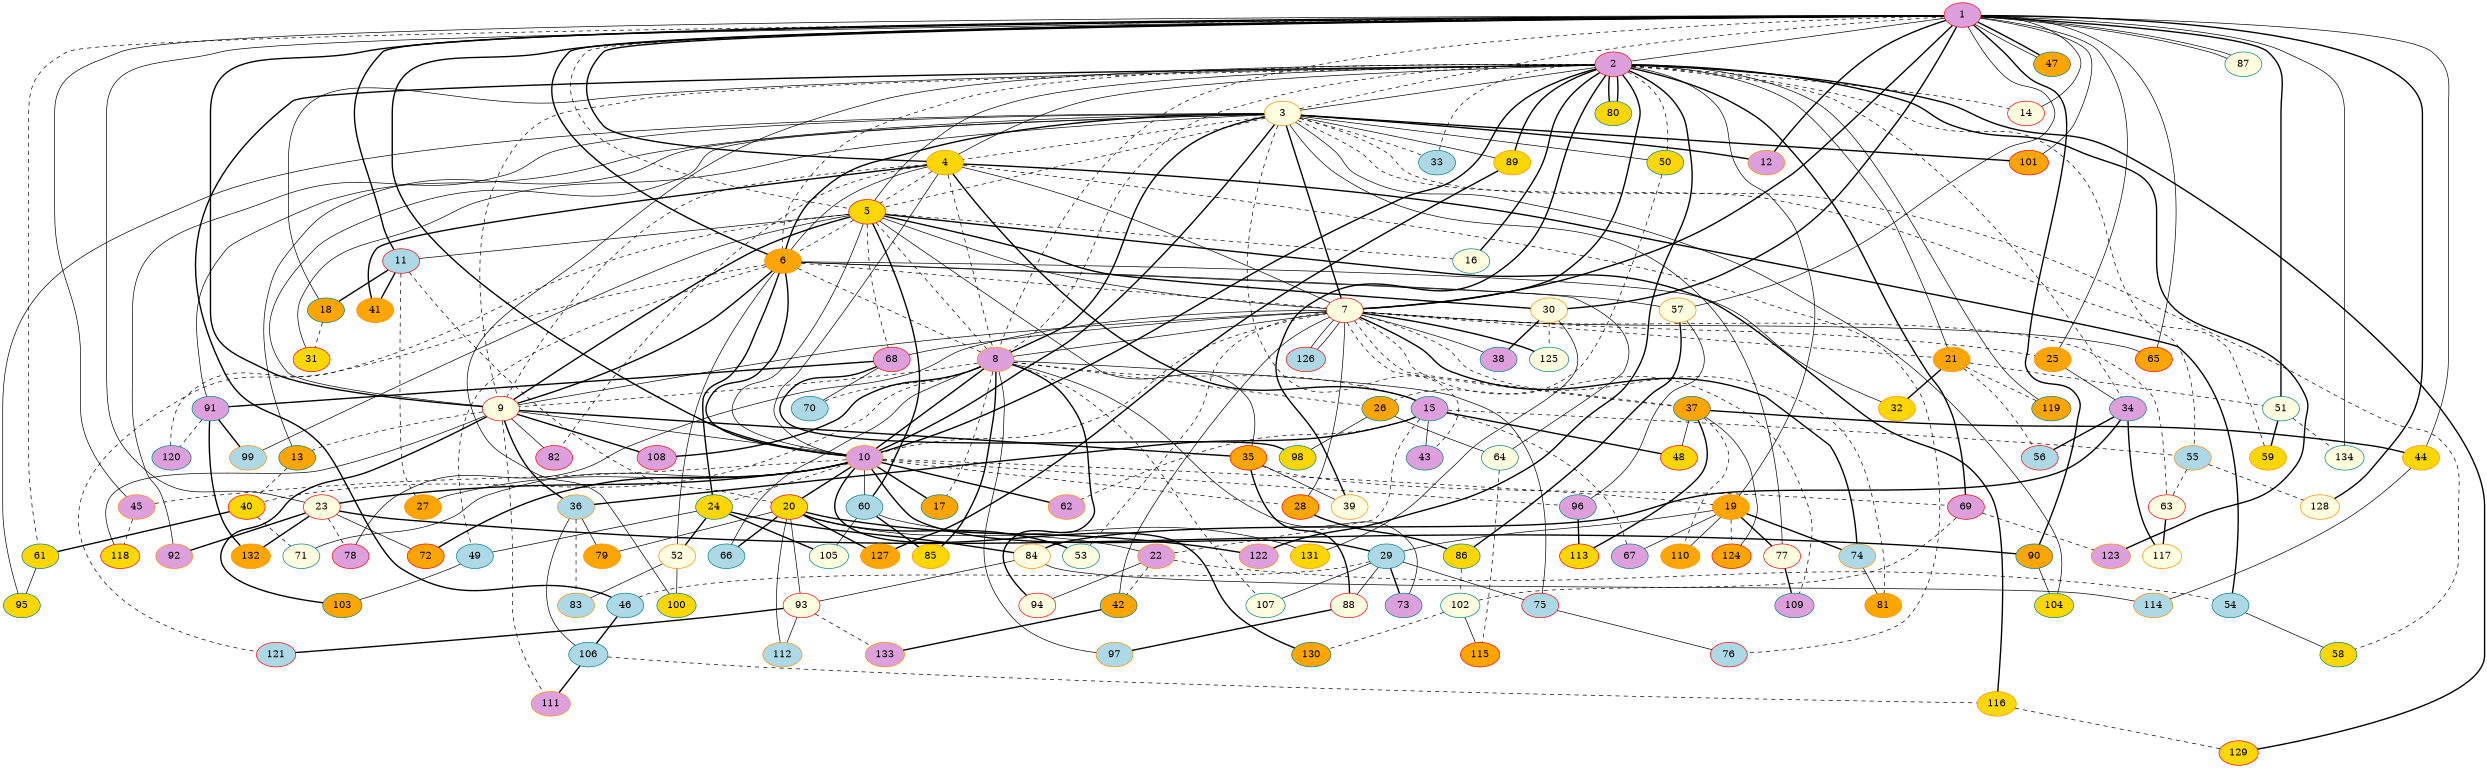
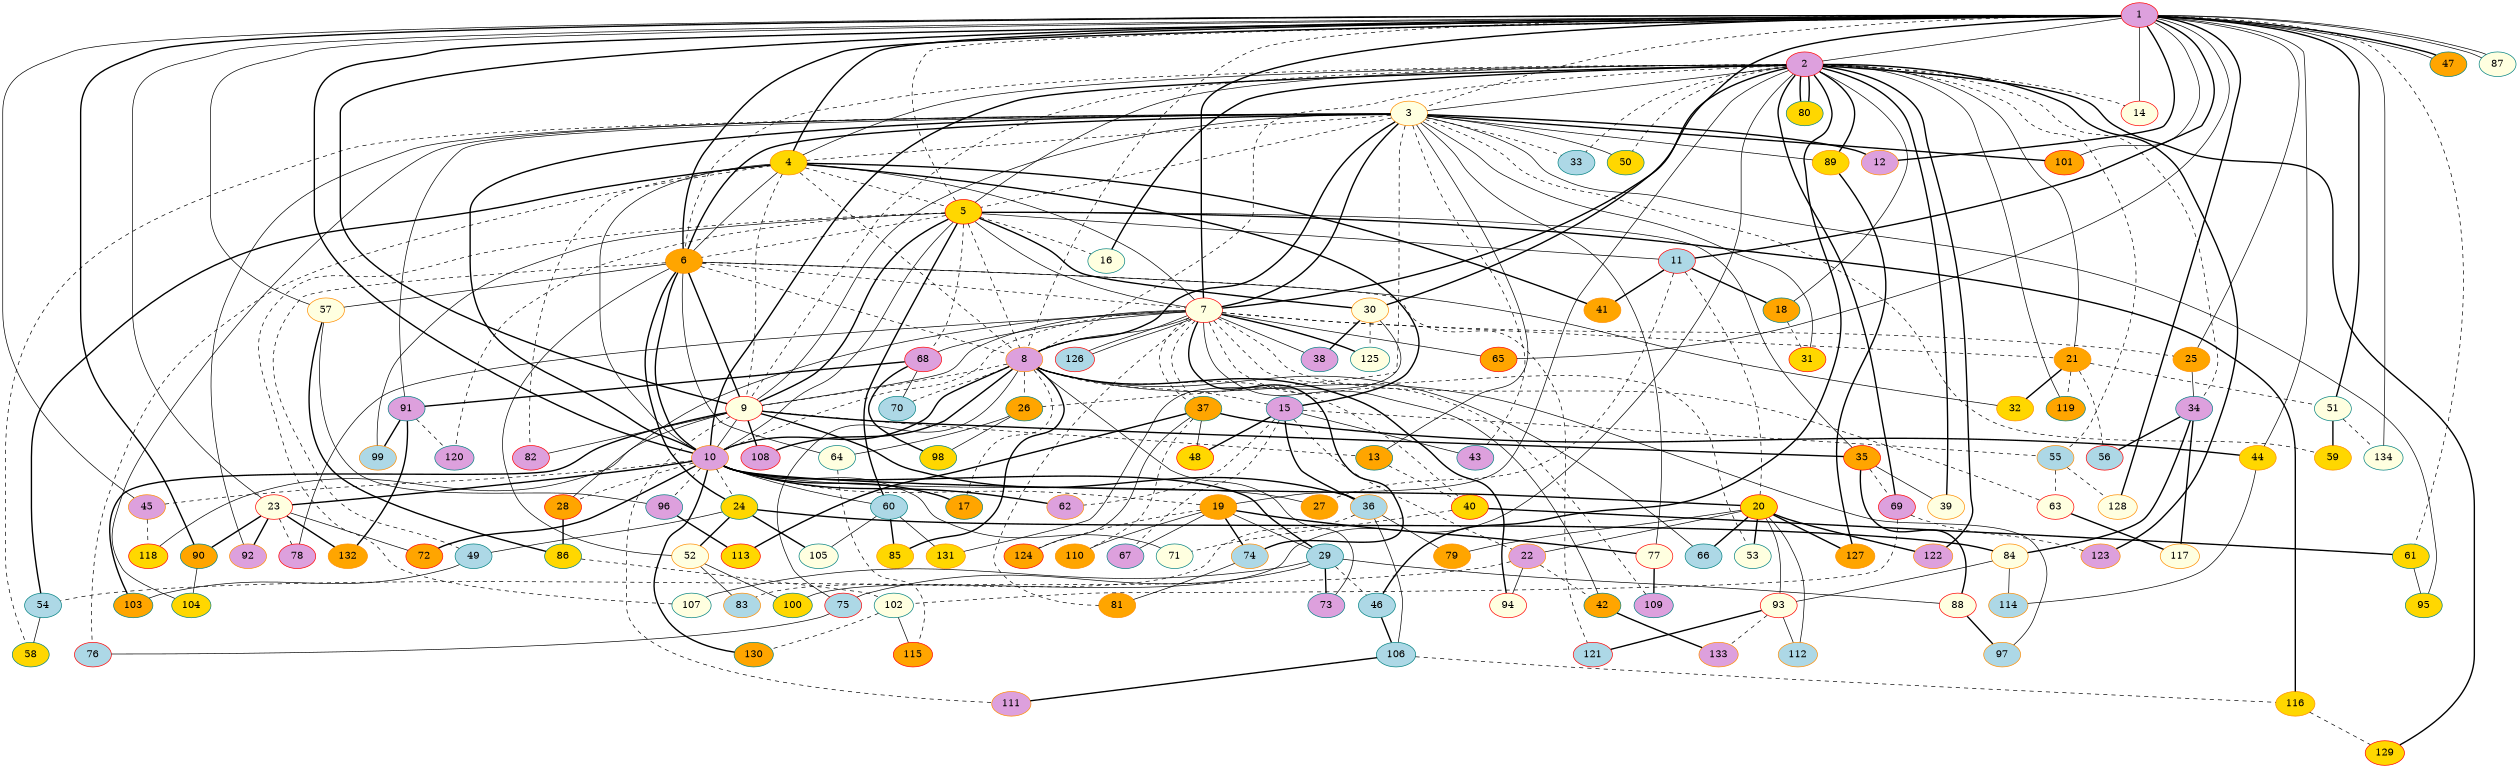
edge "50" -- "26": now "3" -- "26"
edge "8" -- "107": now "5" -- "107"
